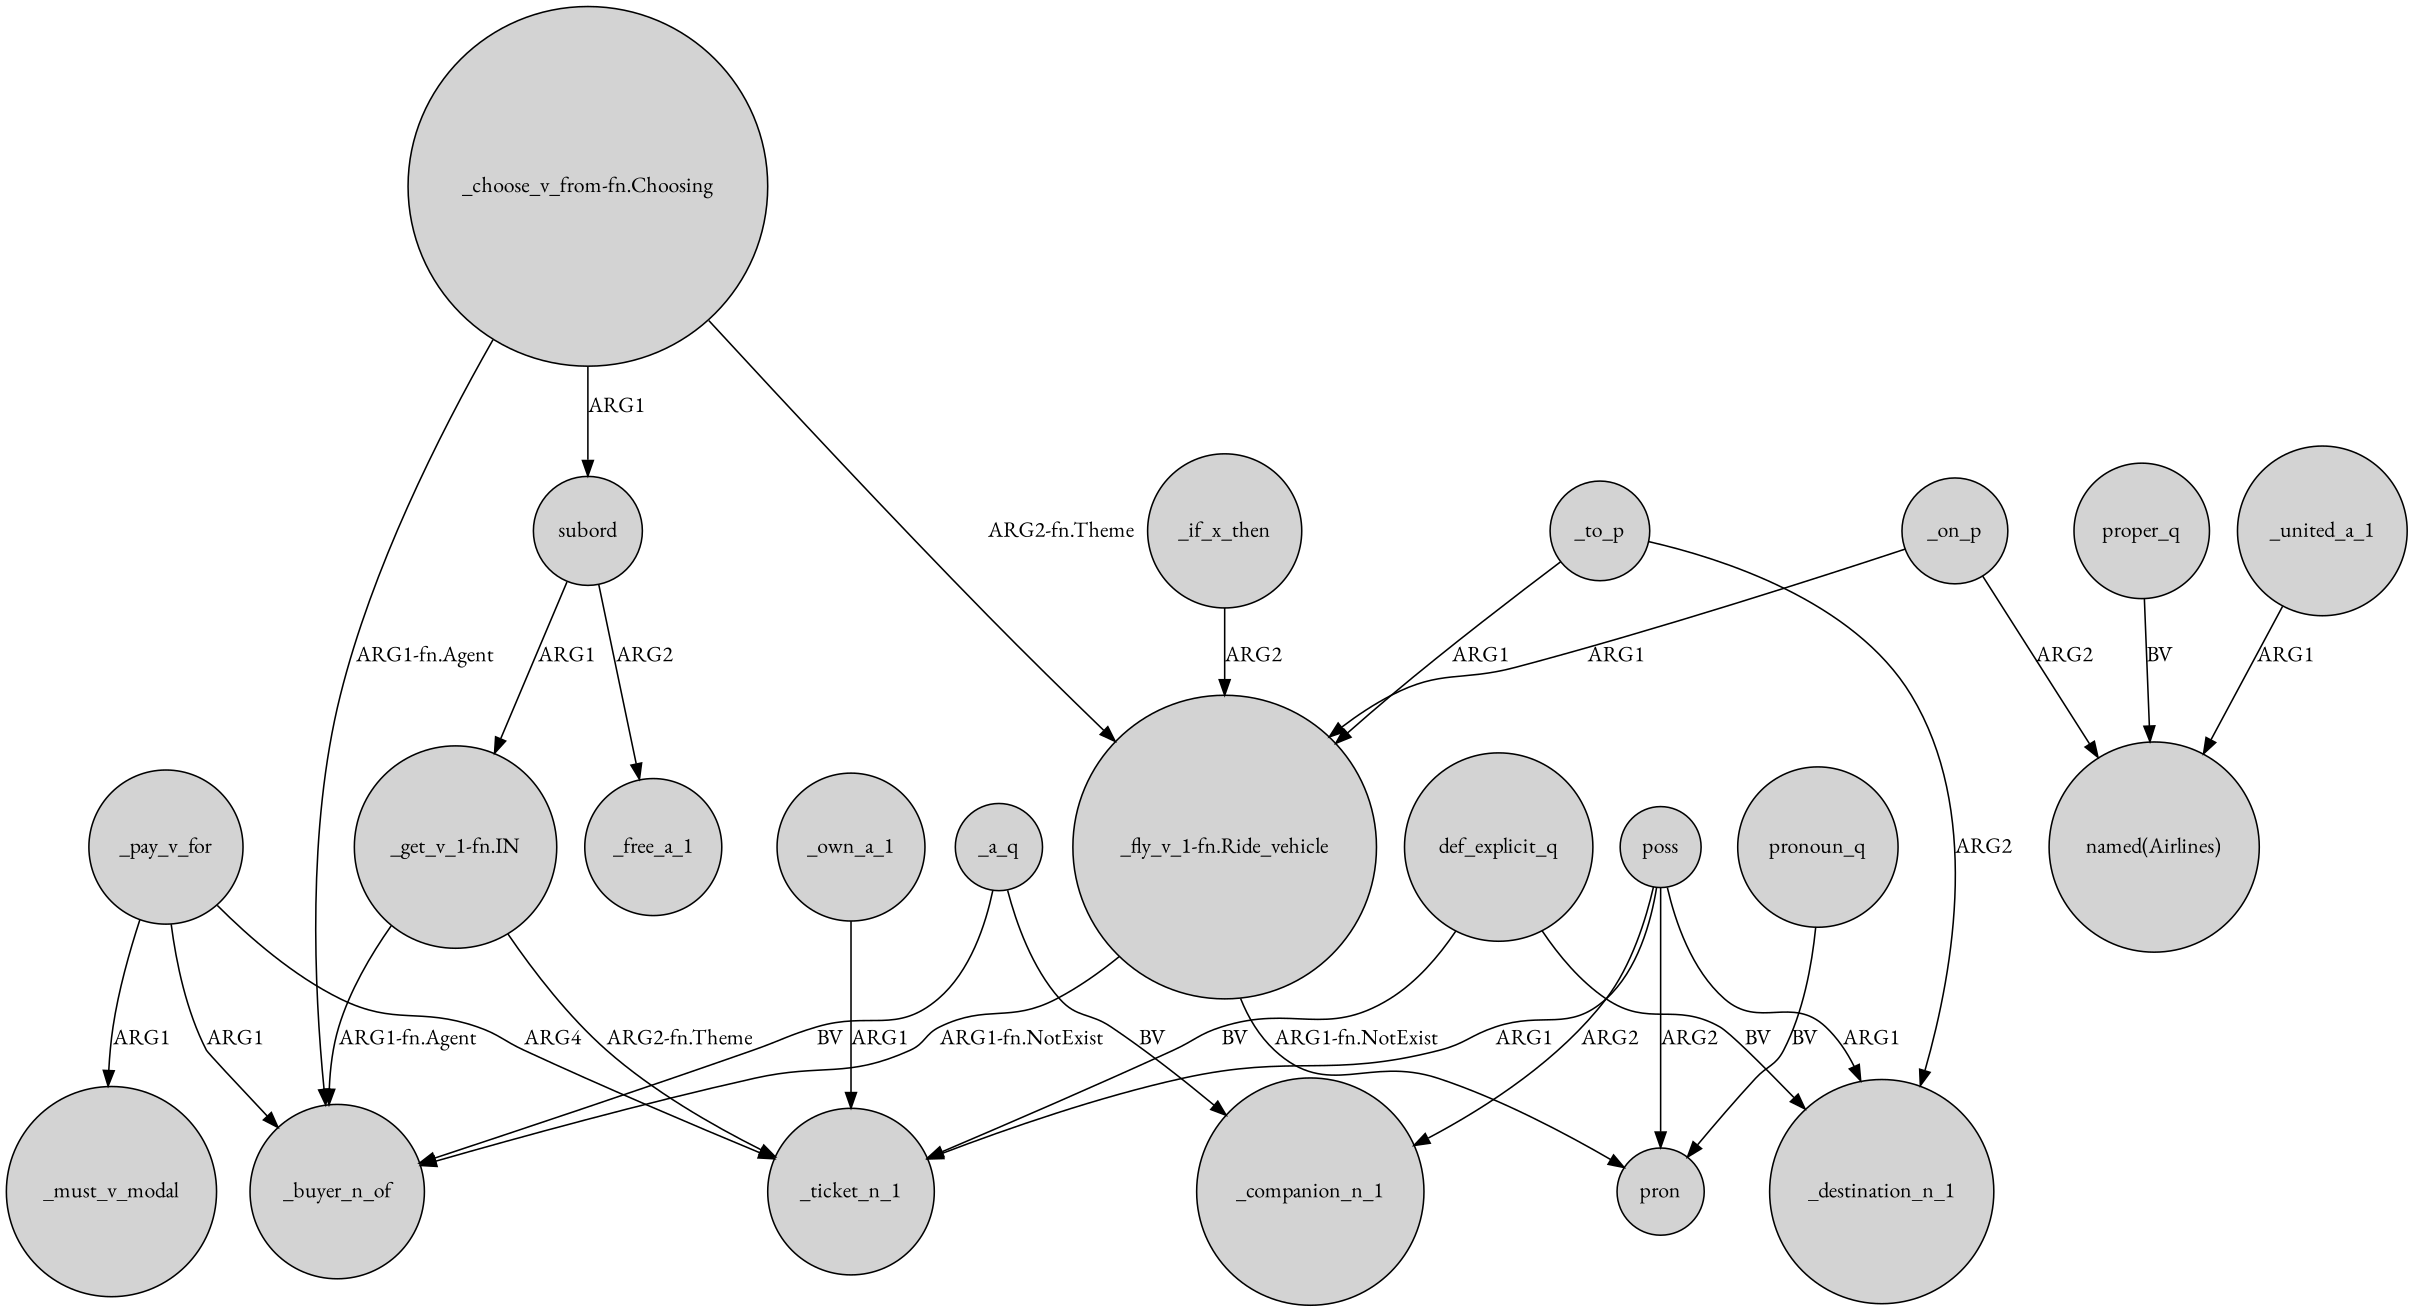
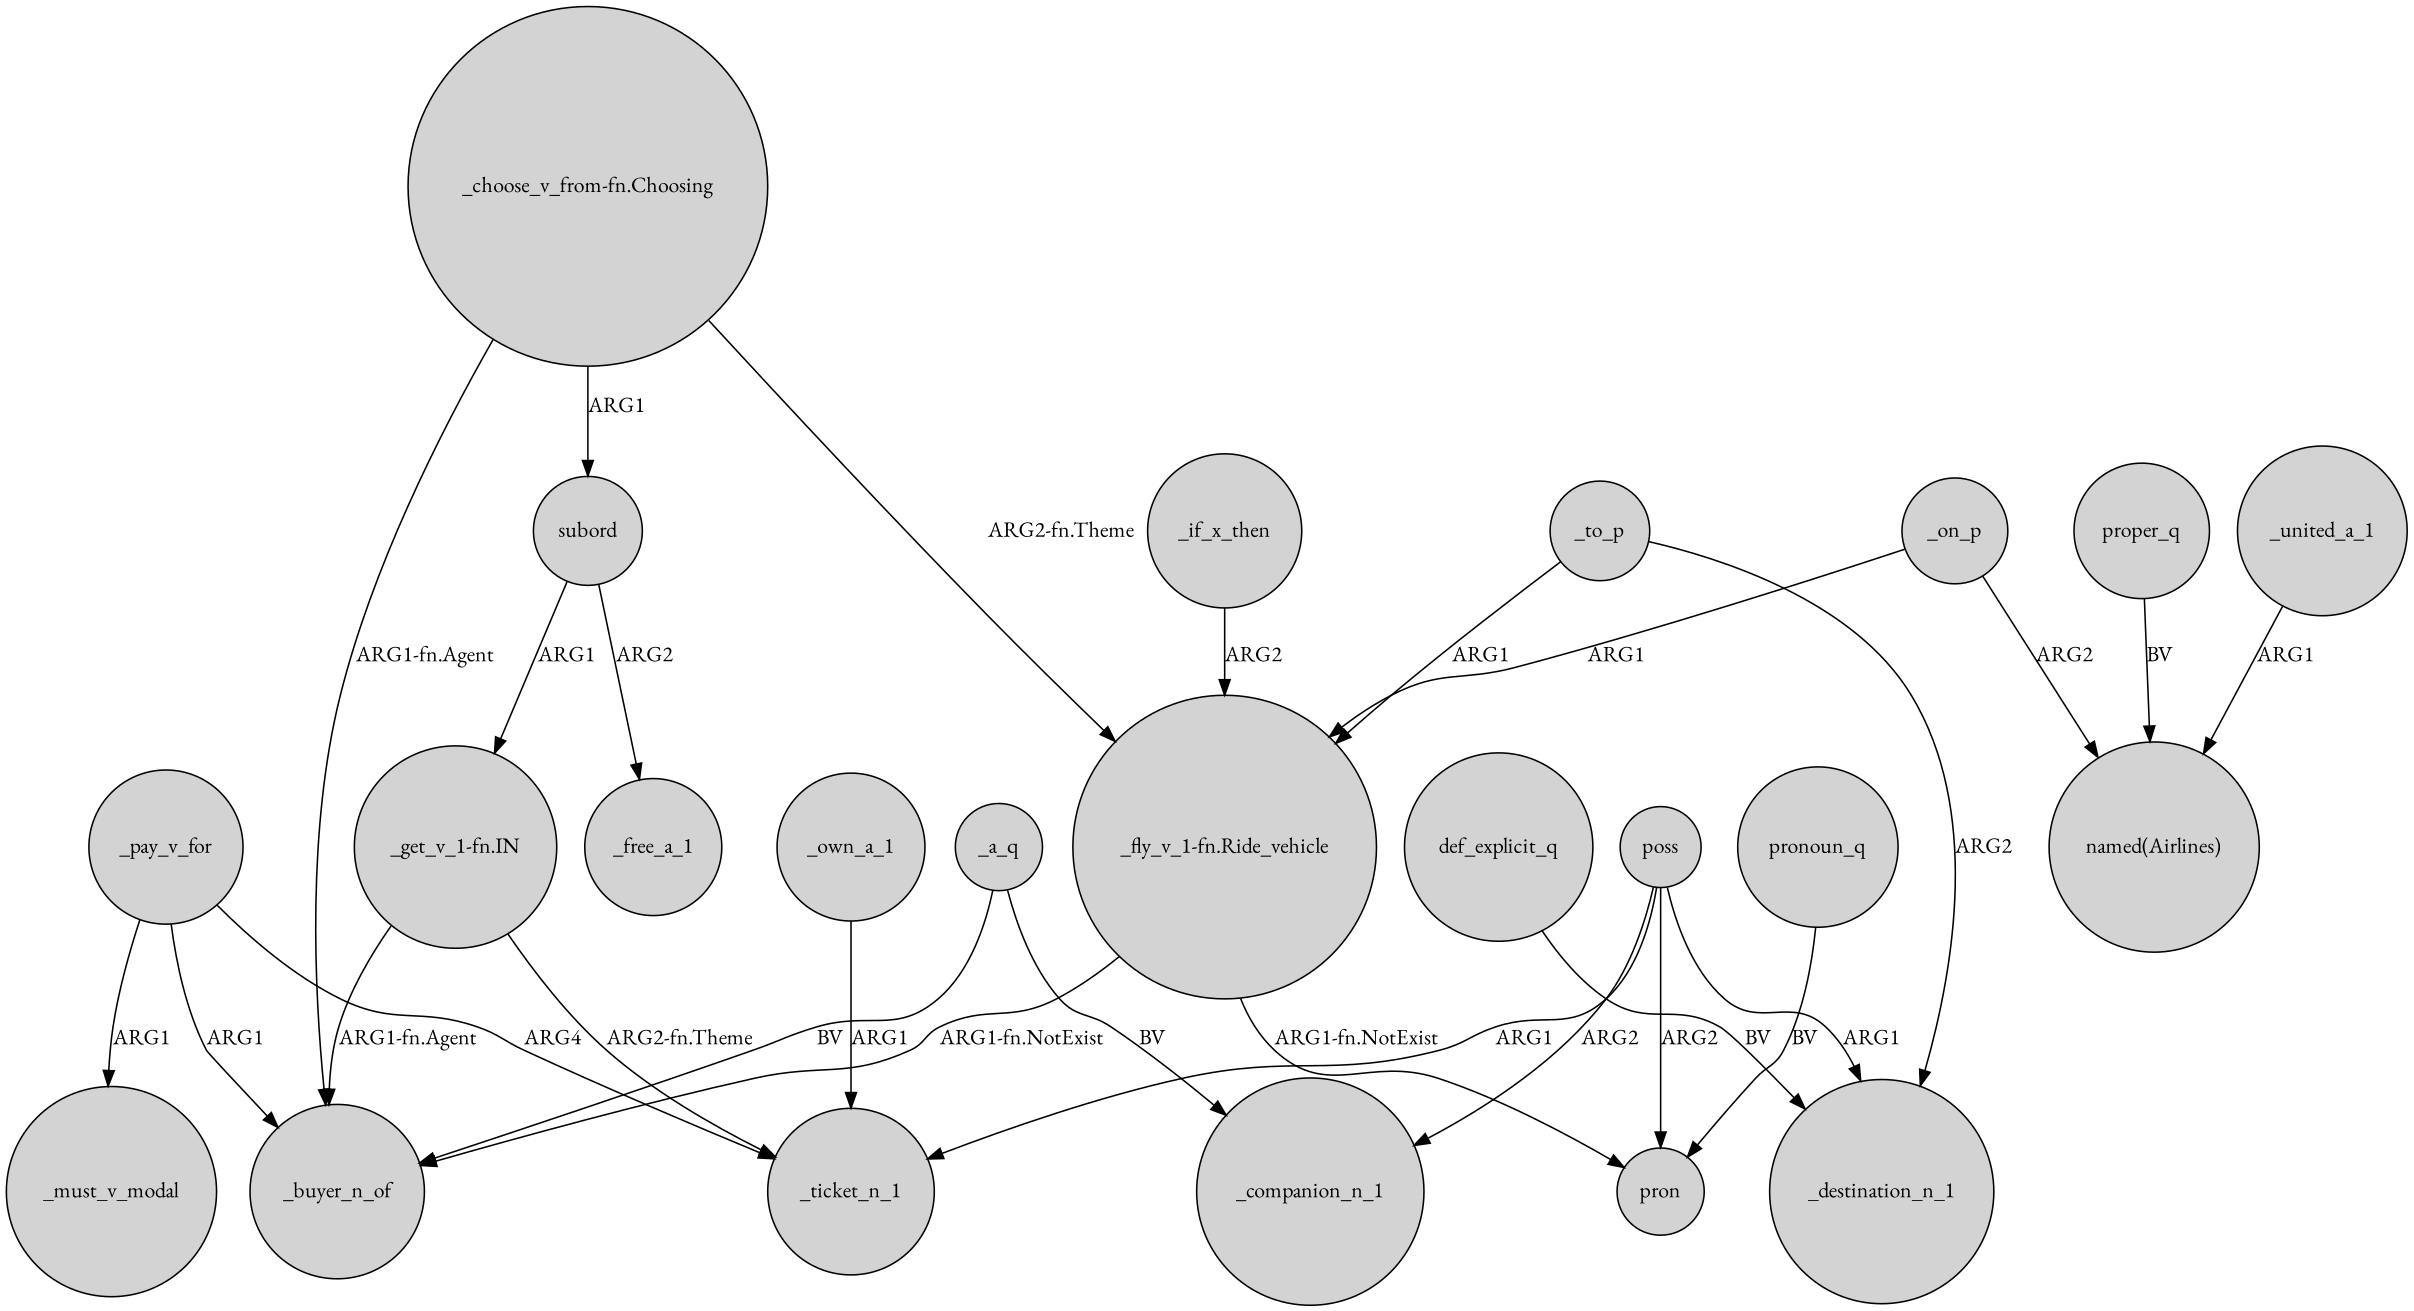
edge "def_explicit_q" -> "_ticket_n_1": removed, label "BV"
